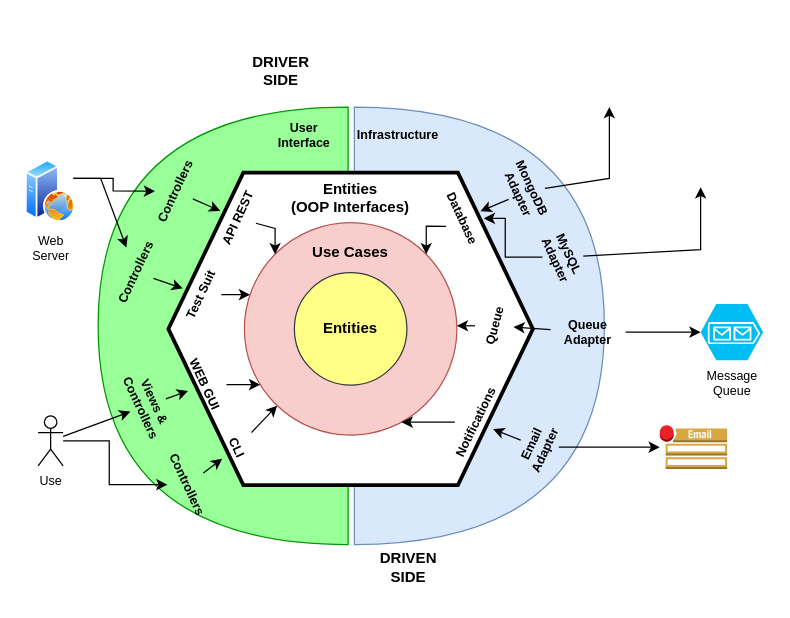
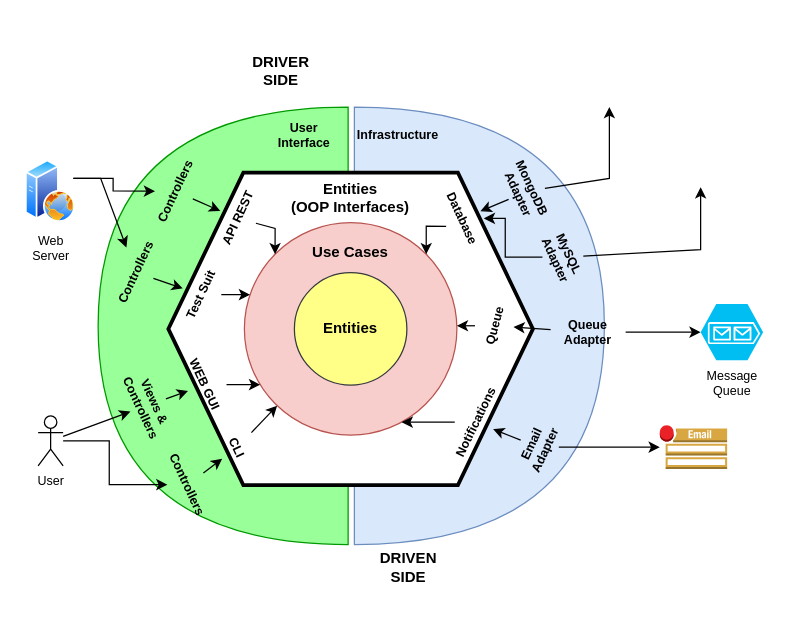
node "Use": label "Use" -> "User"
